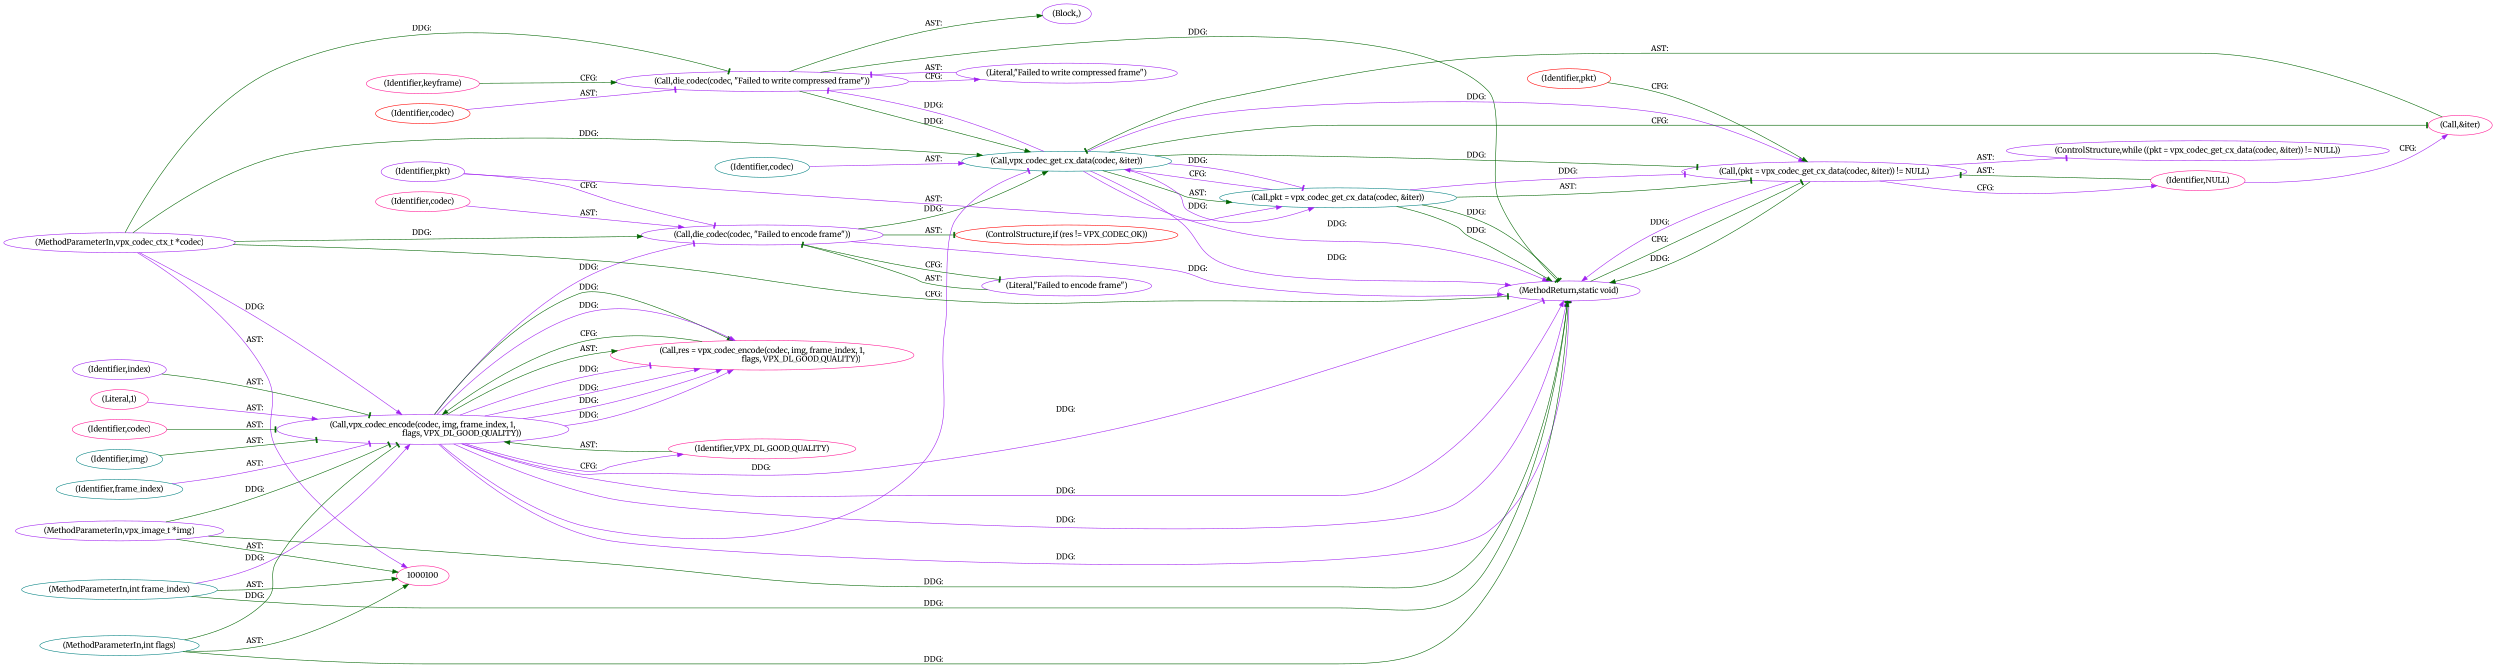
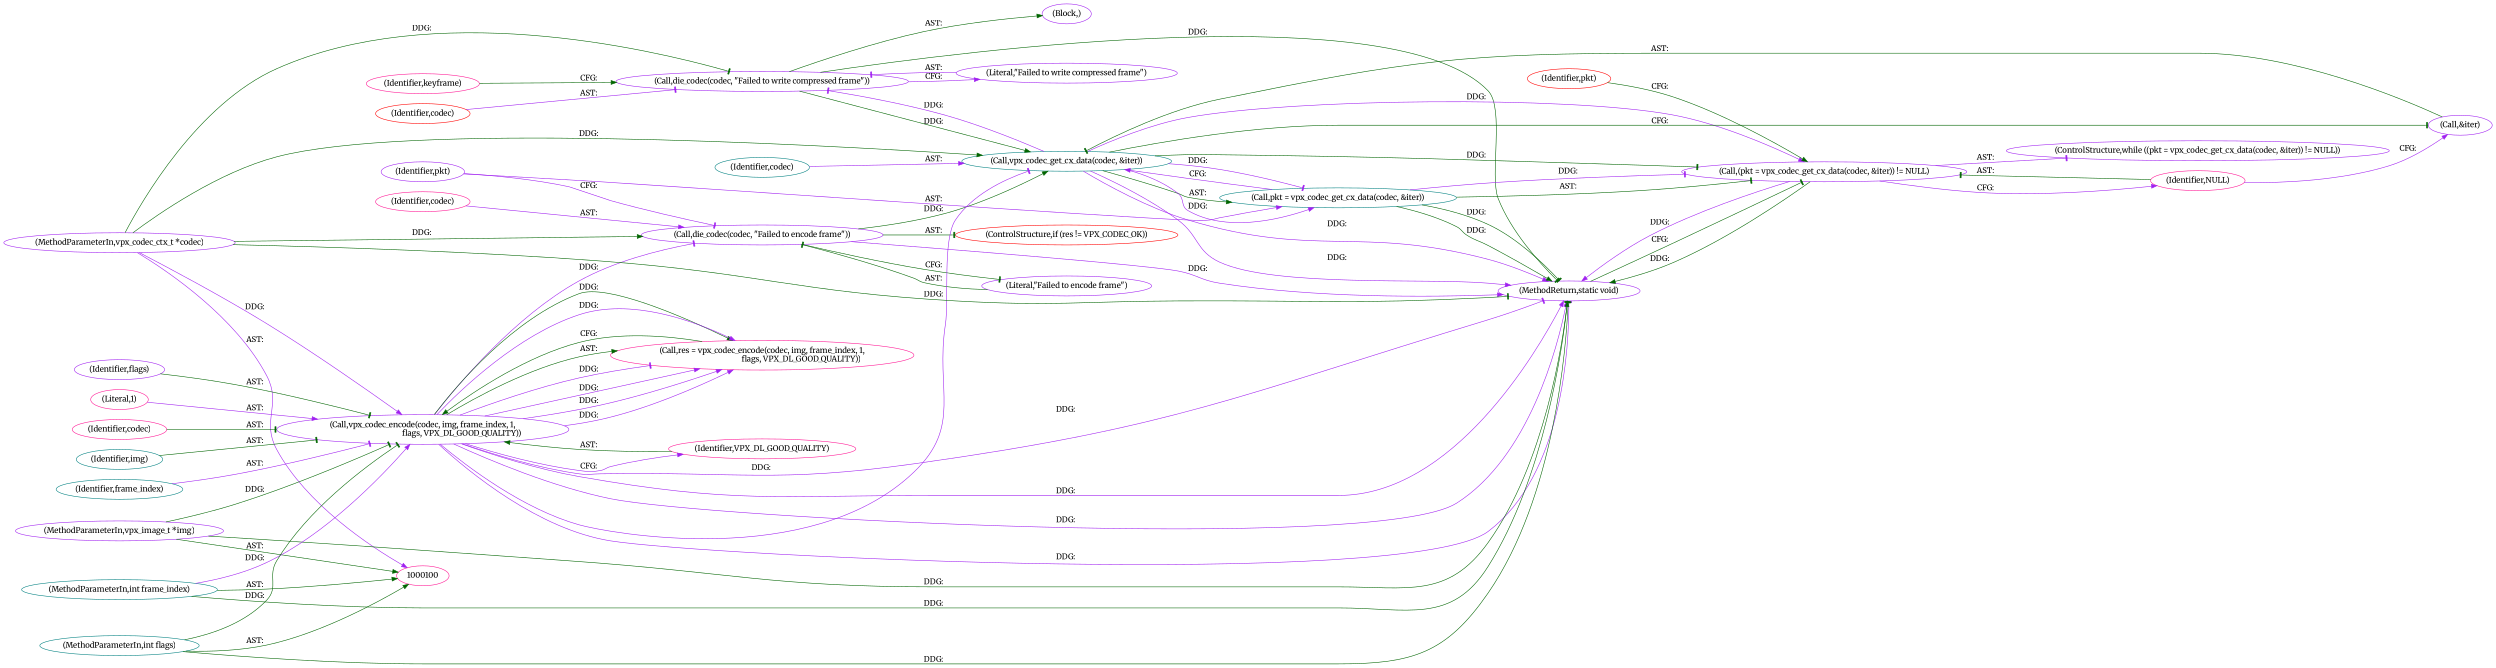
node "(Call,&iter)": color deeppink -> purple
edge "(MethodParameterIn,vpx_codec_ctx_t *codec)" -> "(MethodReturn,static void)": label "CFG: " -> "DDG: "
node "(Identifier,index)": label "(Identifier,index)" -> "(Identifier,flags)"
